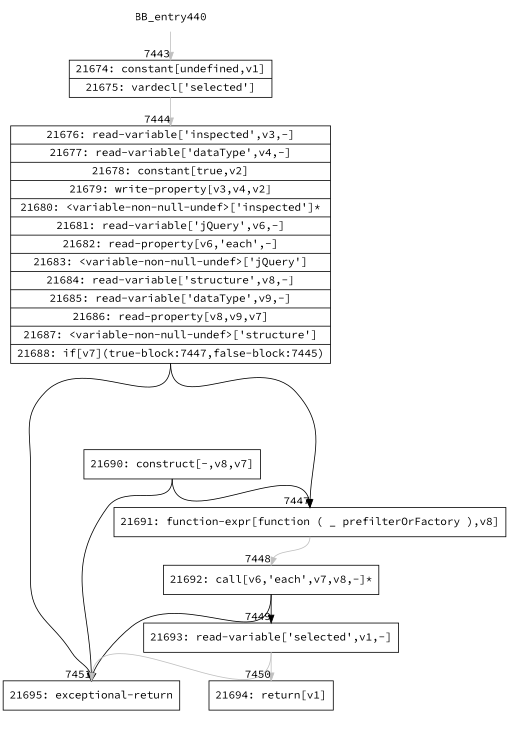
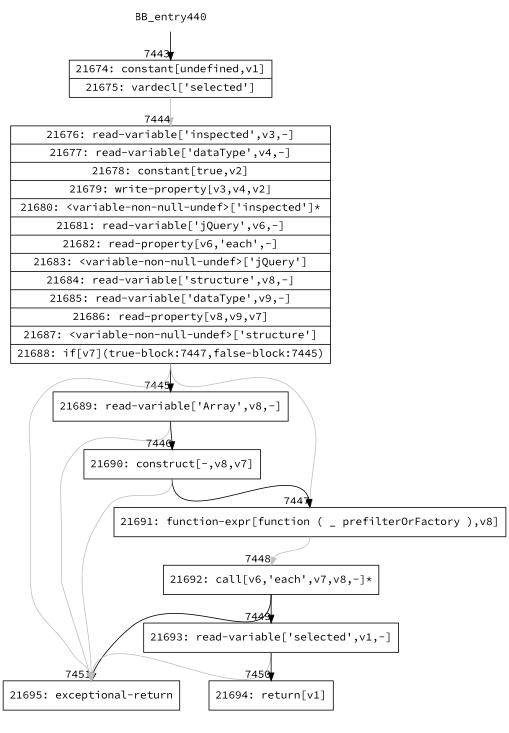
edge "BB_entry440" -> "21674: constant[undefined,v1]": color gray -> black
edge "21676: read-variable['inspected',v3,-]" -> "21691: function-expr[function ( _ prefilterOrFactory ),v8]": color black -> gray
node "21689: read-variable['Array',v8,-]": added
edge "21676: read-variable['inspected',v3,-]" -> "21695: exceptional-return": color black -> gray
edge "21690: construct[-,v8,v7]" -> "21695: exceptional-return": color black -> gray
edge "21693: read-variable['selected',v1,-]" -> "21694: return[v1]": color gray -> black
